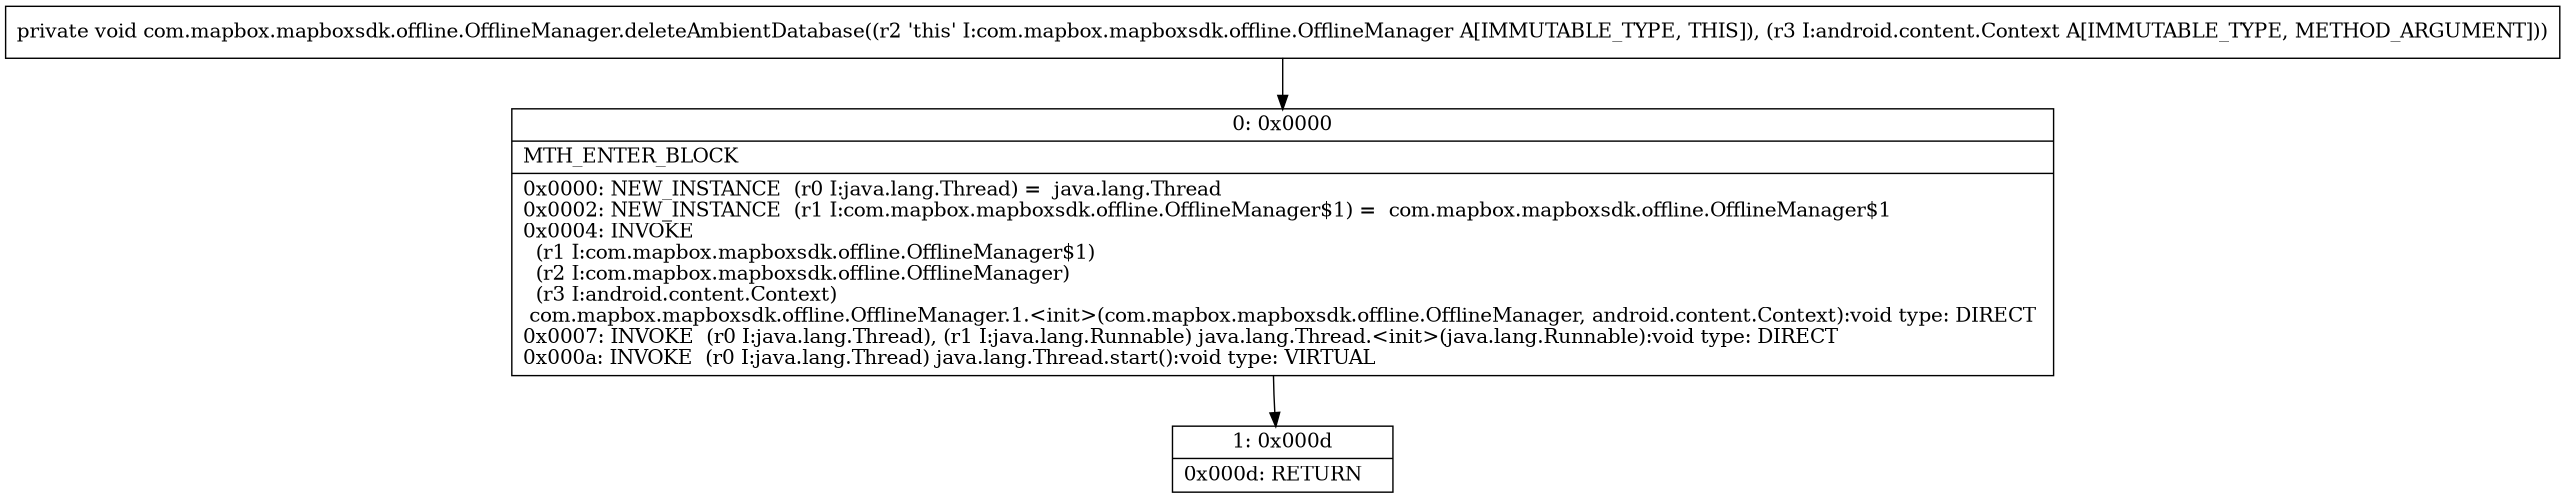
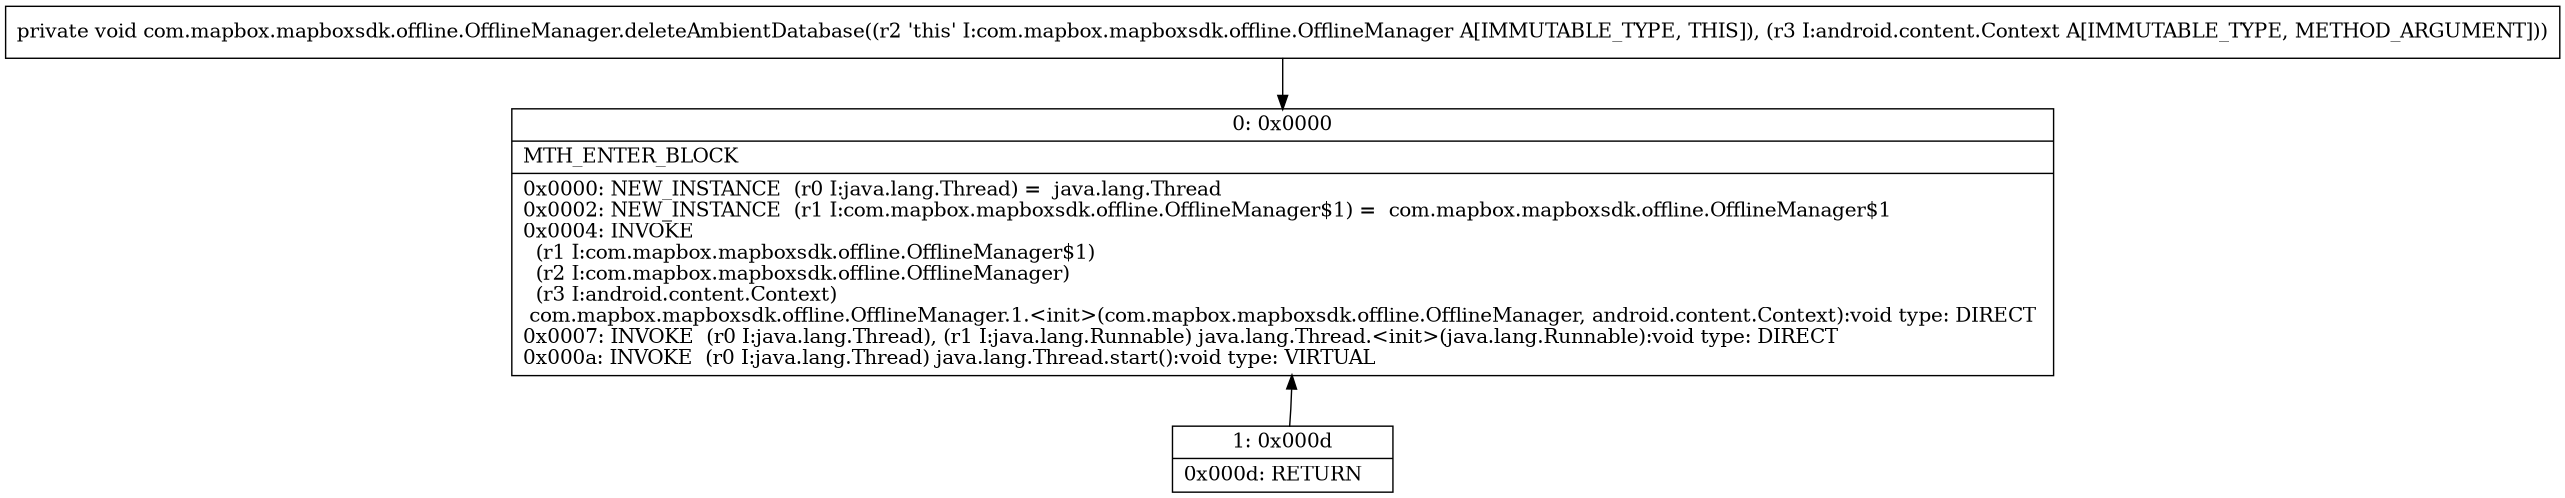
edge "0: 0x0000" -> "1: 0x000d": reversed
